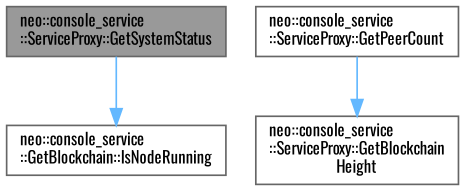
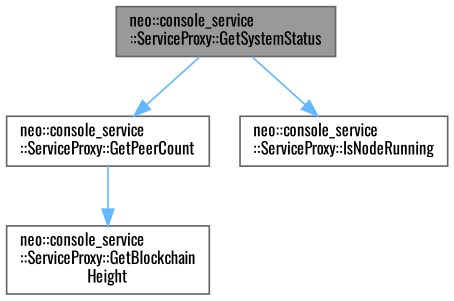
edge "neo::console_service ::ServiceProxy::GetSystemStatus" -> "neo::console_service ::ServiceProxy::GetPeerCount": added
node "neo::console_service ::GetBlockchain::IsNodeRunning": label "neo::console_service ::GetBlockchain::IsNodeRunning" -> "neo::console_service ::ServiceProxy::IsNodeRunning"
